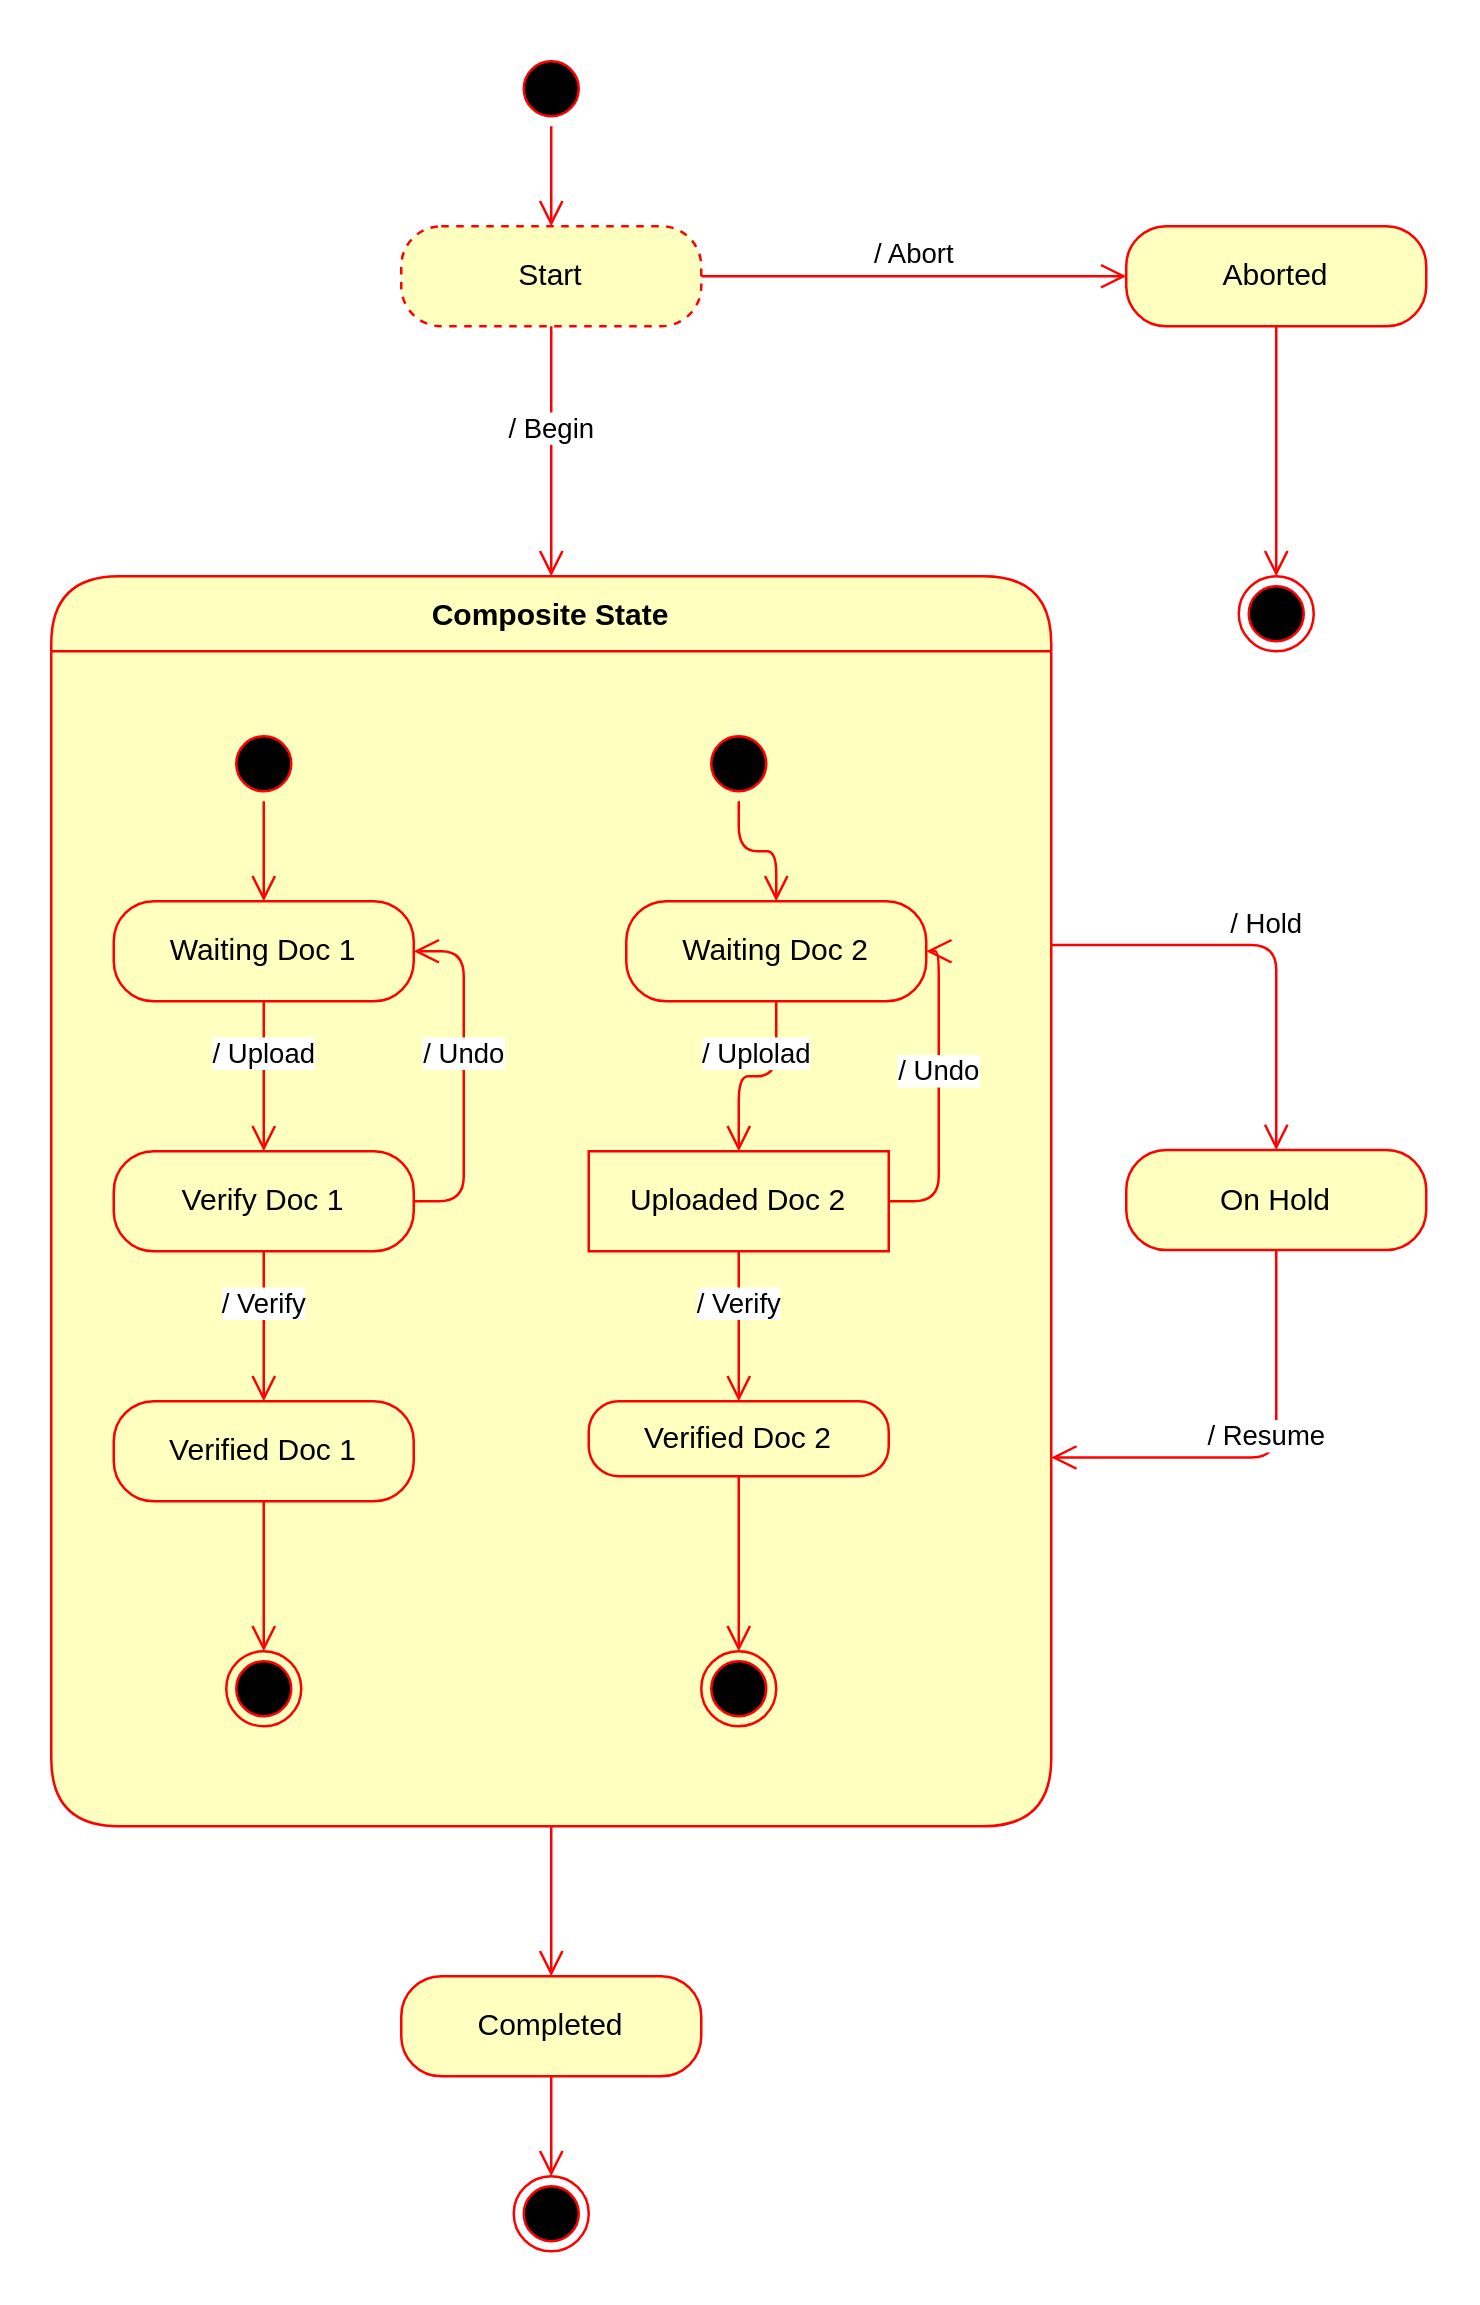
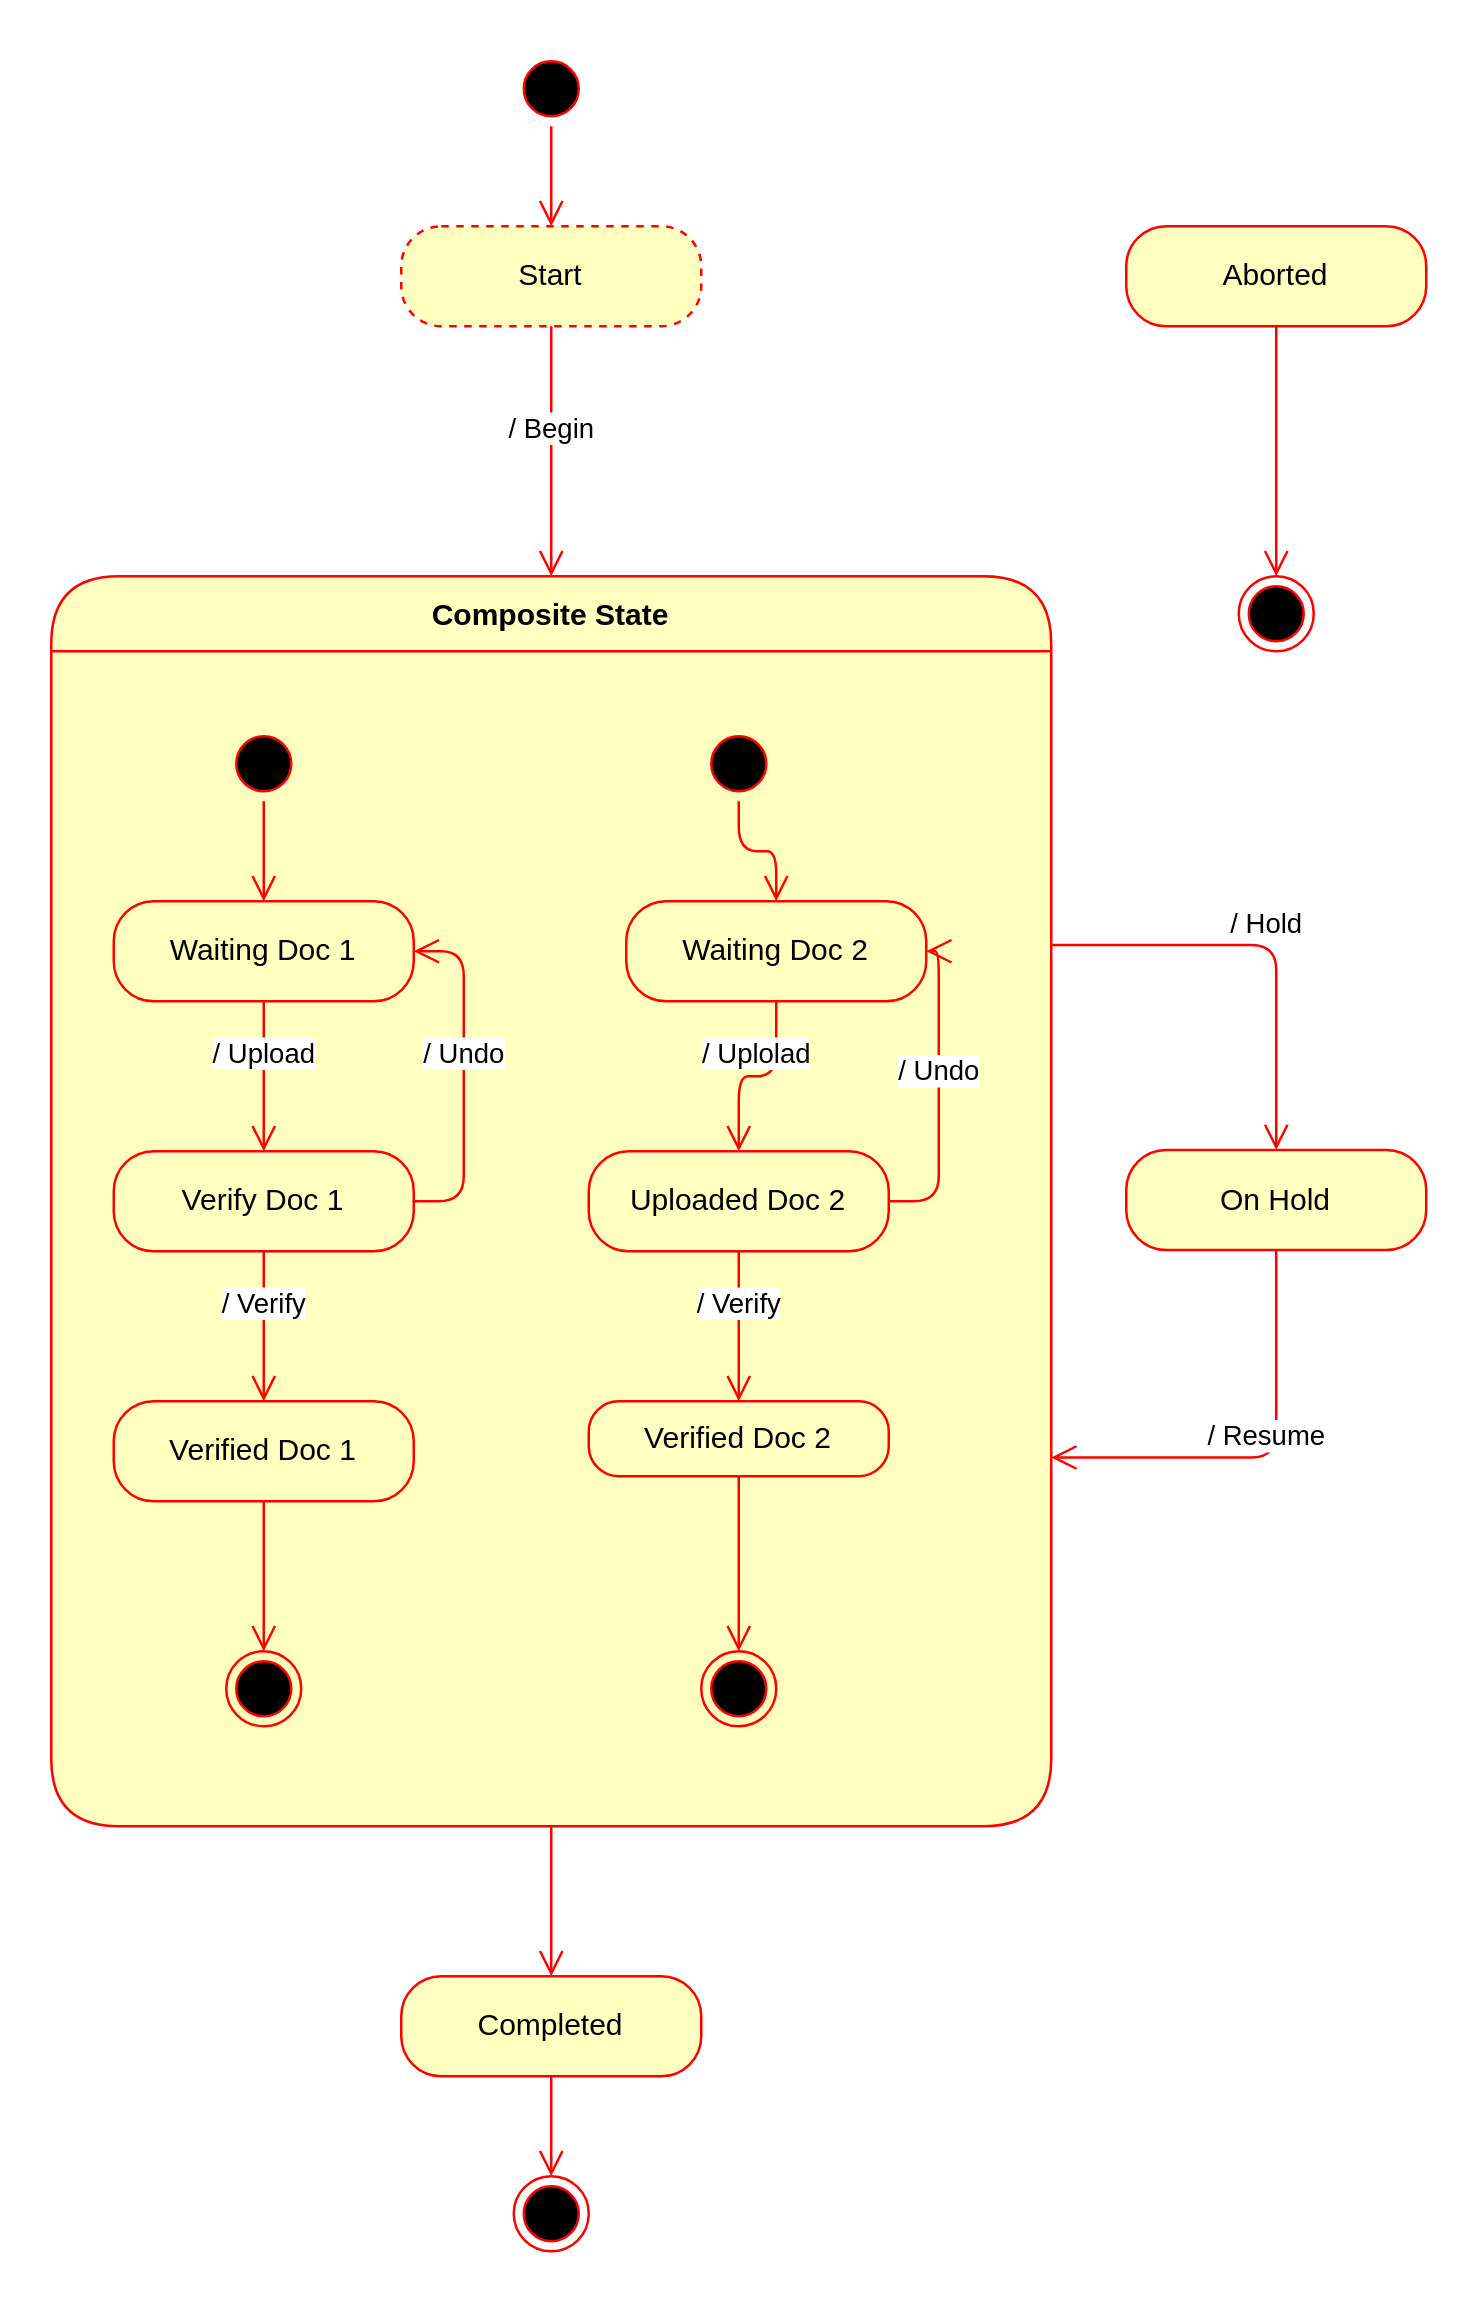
edge "Start" -> "Aborted": removed, label "/ Abort"
node "Uploaded Doc 2": shape rectangle -> rounded rectangle
